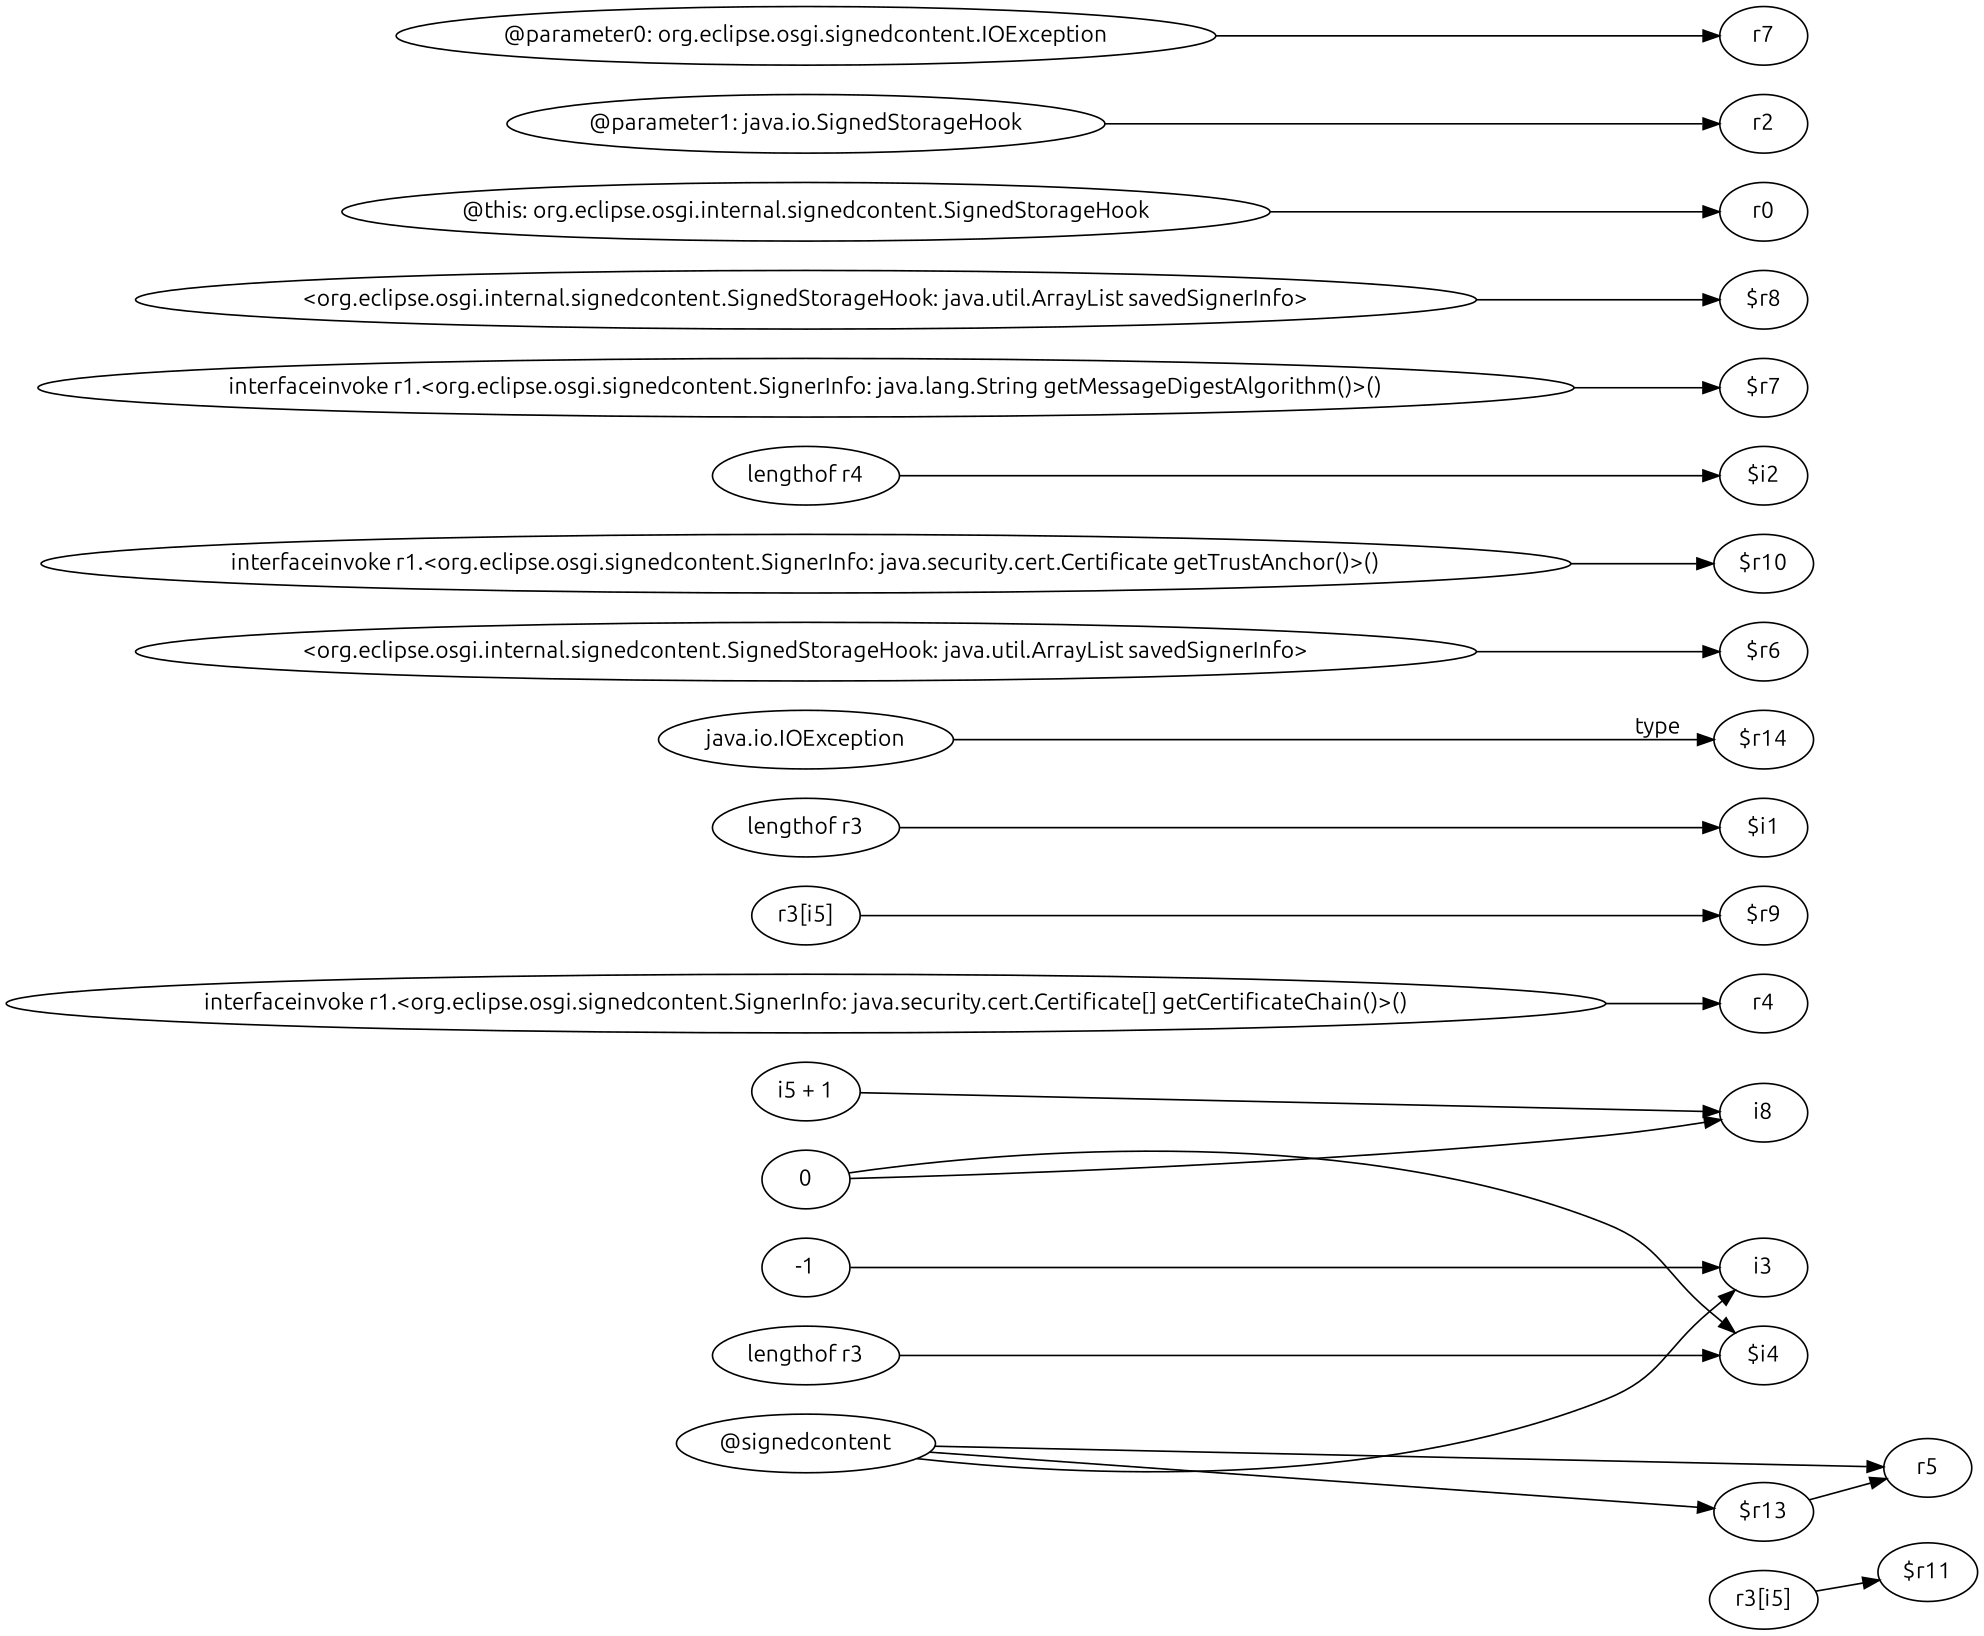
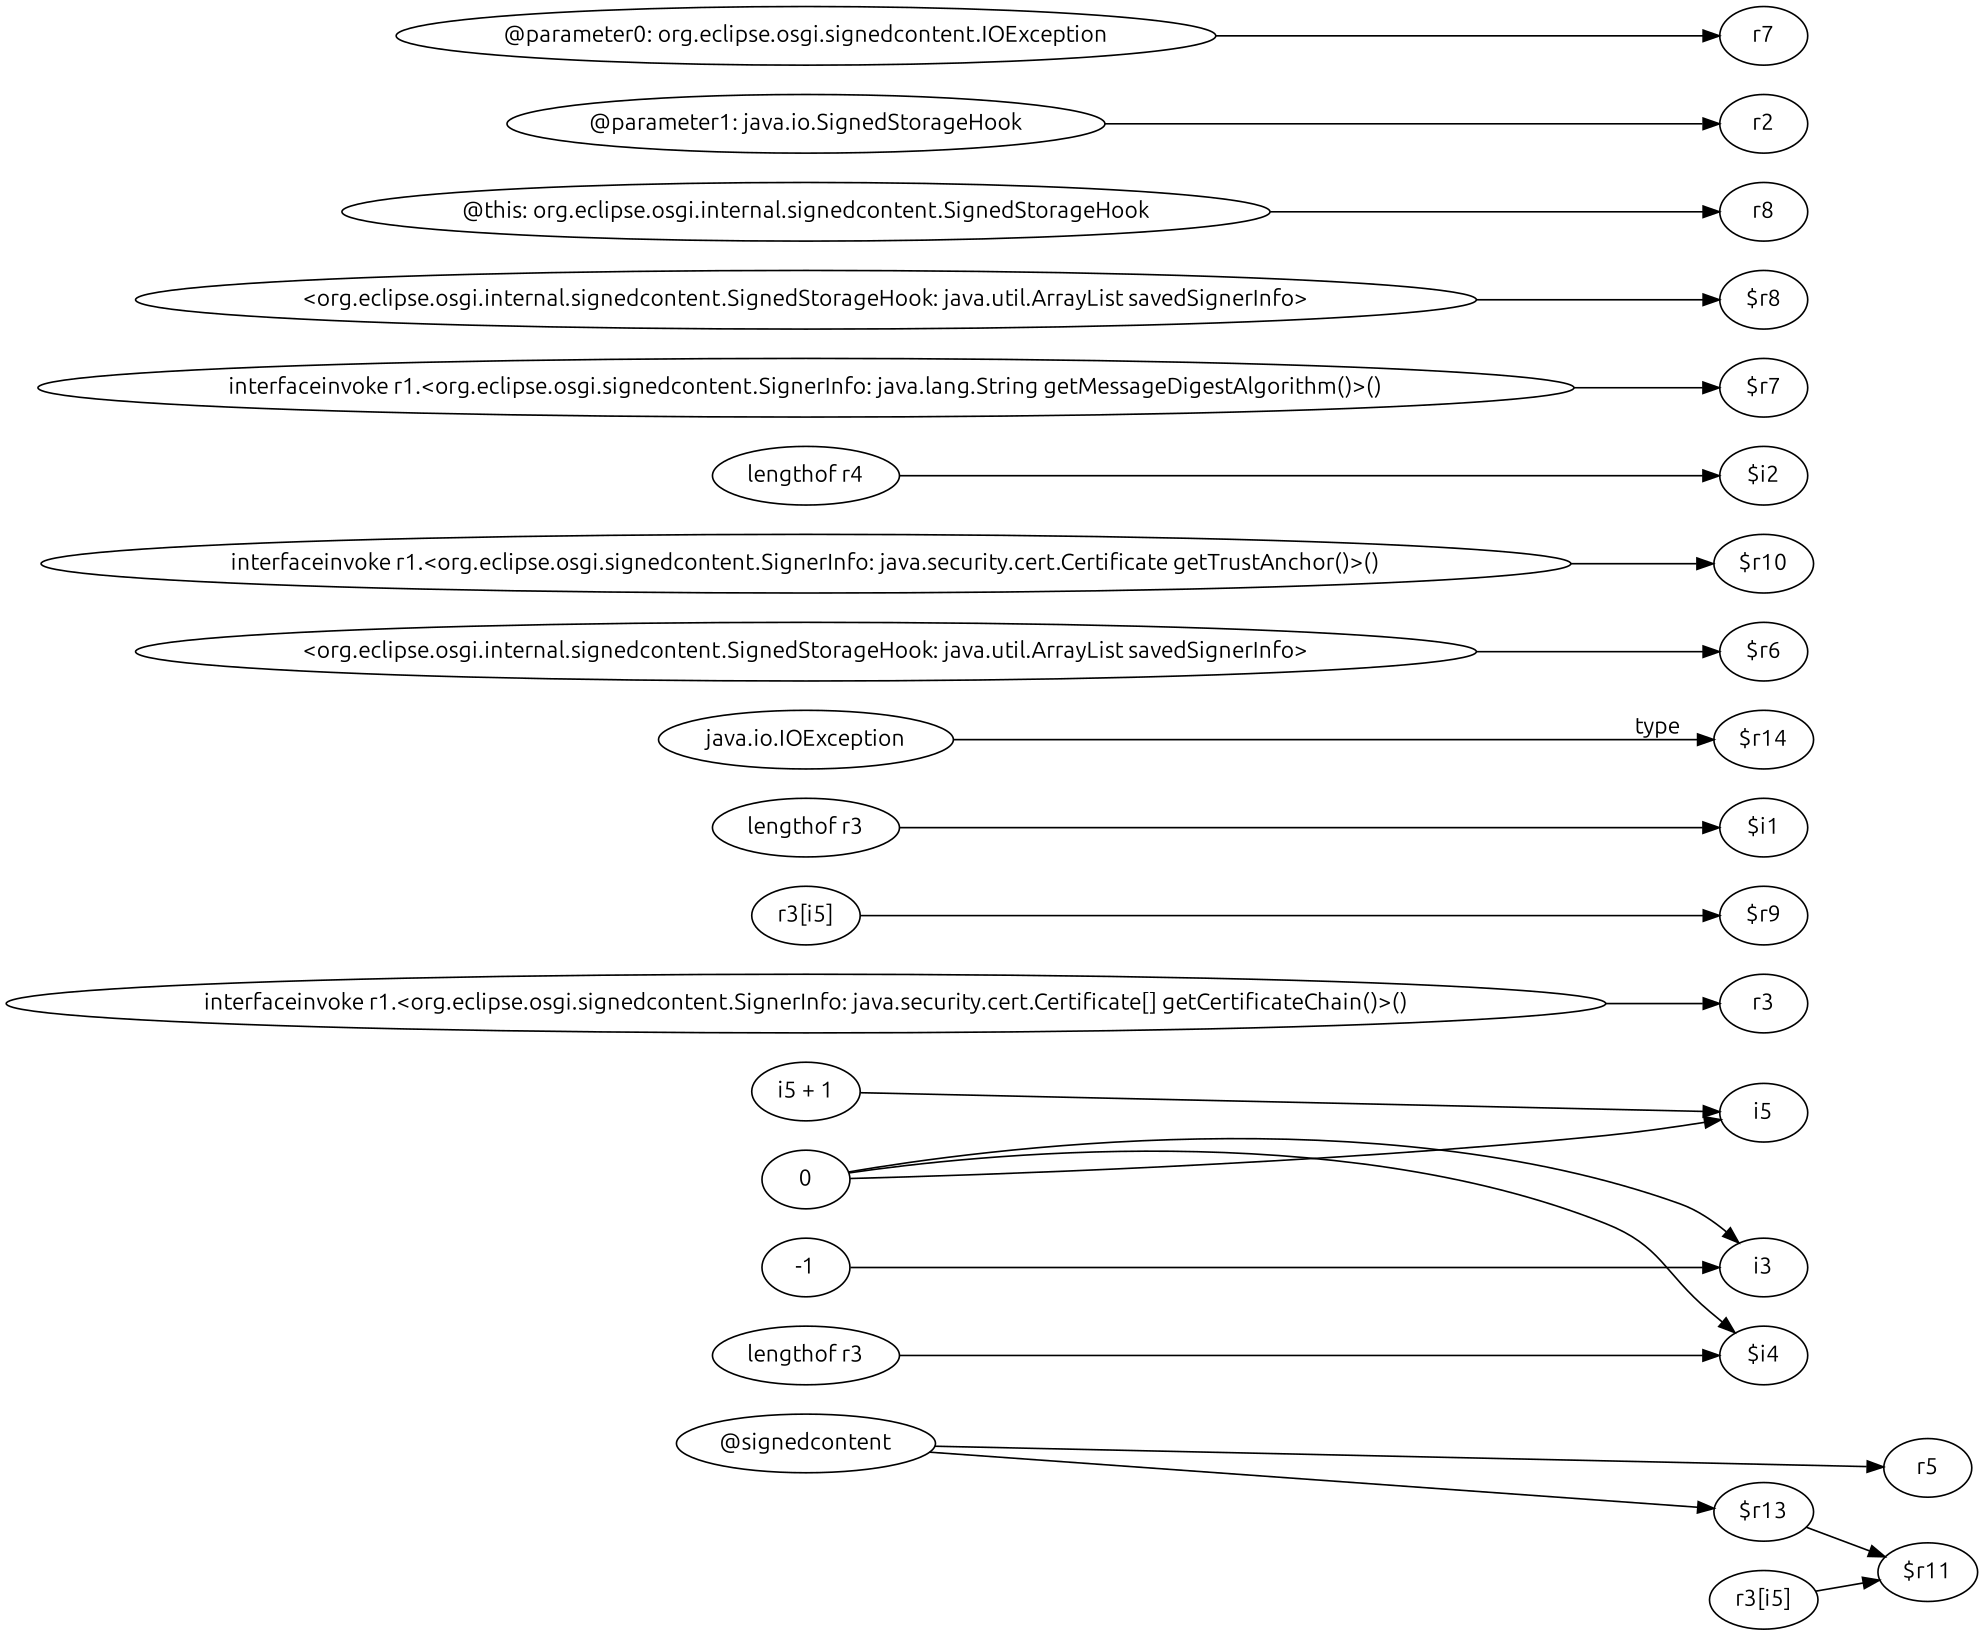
node "r0": label "r0" -> "r8"
node "r4": label "r4" -> "r3"
node "i8": label "i8" -> "i5"
edge "@signedcontent" -> "i3": now "0" -> "i3"
edge "$r13" -> "r5": now "$r13" -> "$r11"
